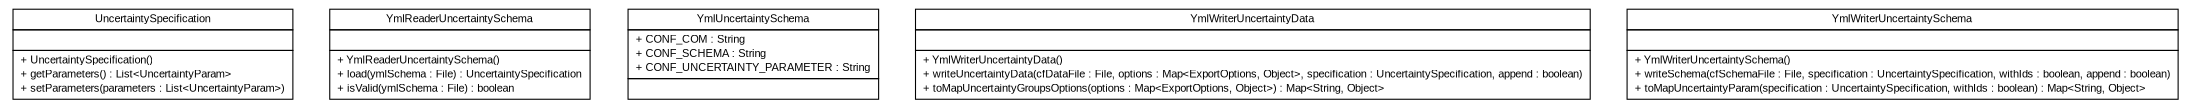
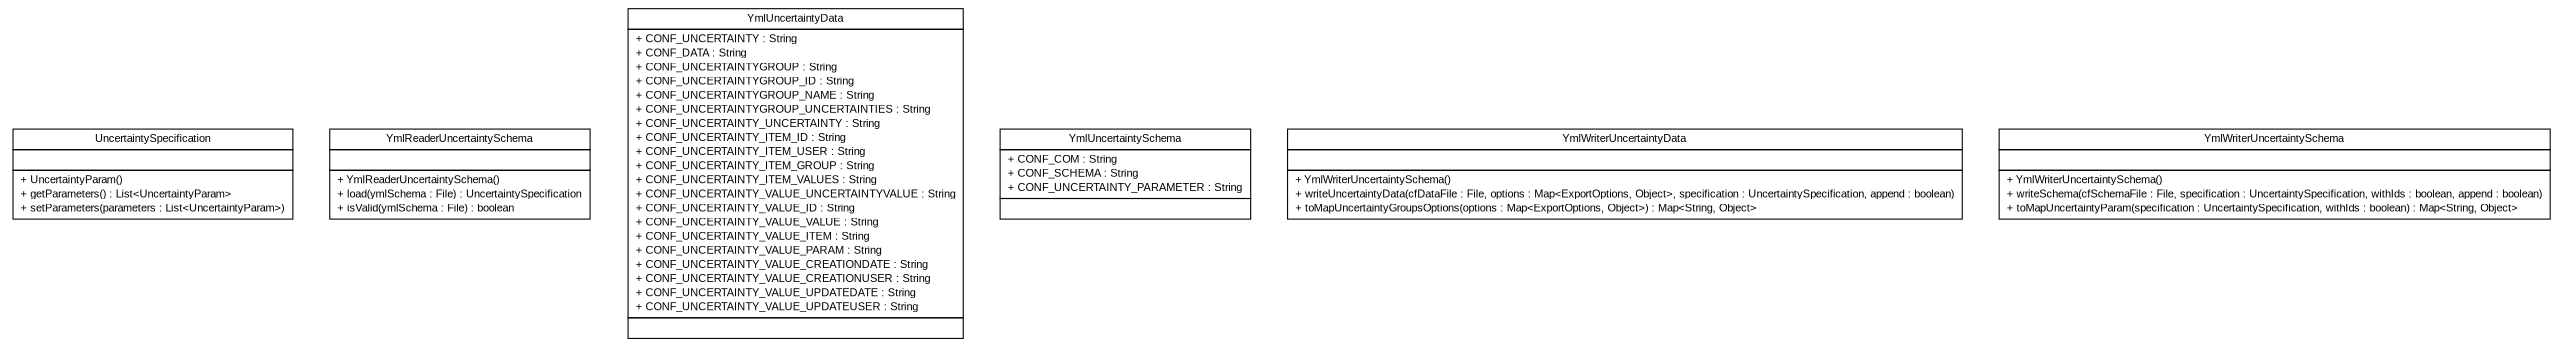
node "UncertaintySpecification": text "+ UncertaintySpecification()" -> "+ UncertaintyParam()"
node "YmlWriterUncertaintyData": text "+ YmlWriterUncertaintyData()" -> "+ YmlWriterUncertaintySchema()"
node "YmlUncertaintyData": added
